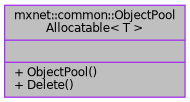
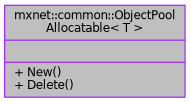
node "mxnet::common::ObjectPool": text "+ ObjectPool()" -> "+ New()"
